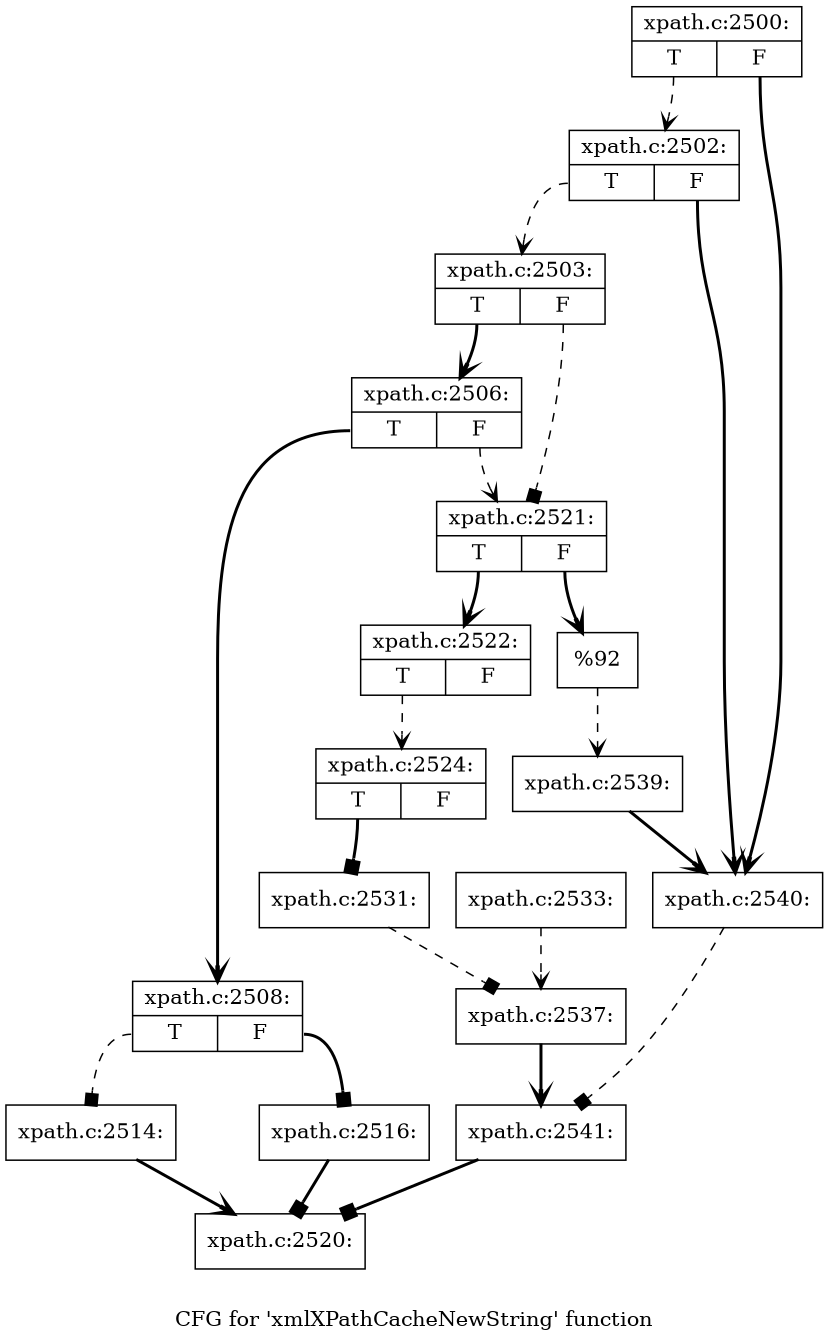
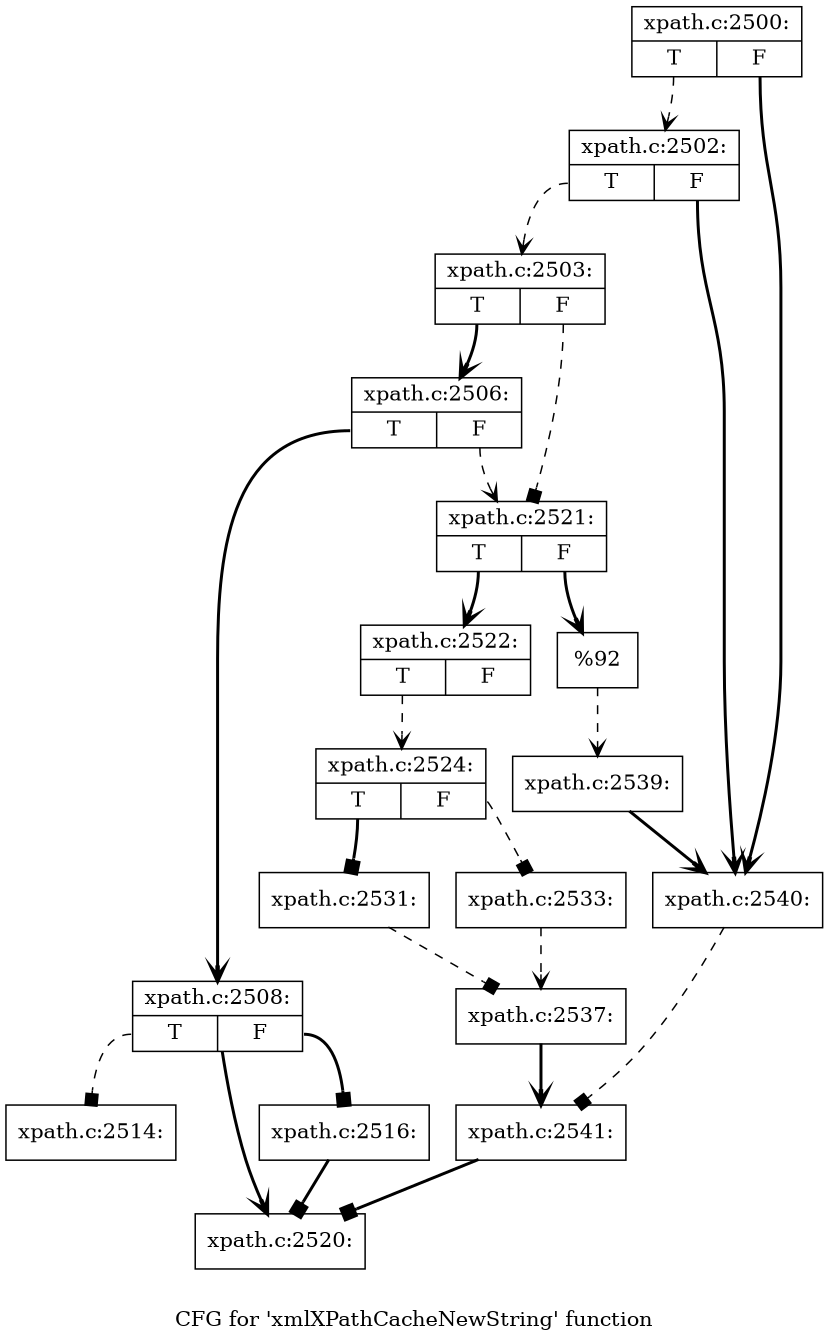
edge "xpath.c:2524:" -> "xpath.c:2533:": added
edge "xpath.c:2514:" -> "xpath.c:2520:": now "xpath.c:2508:" -> "xpath.c:2520:"
